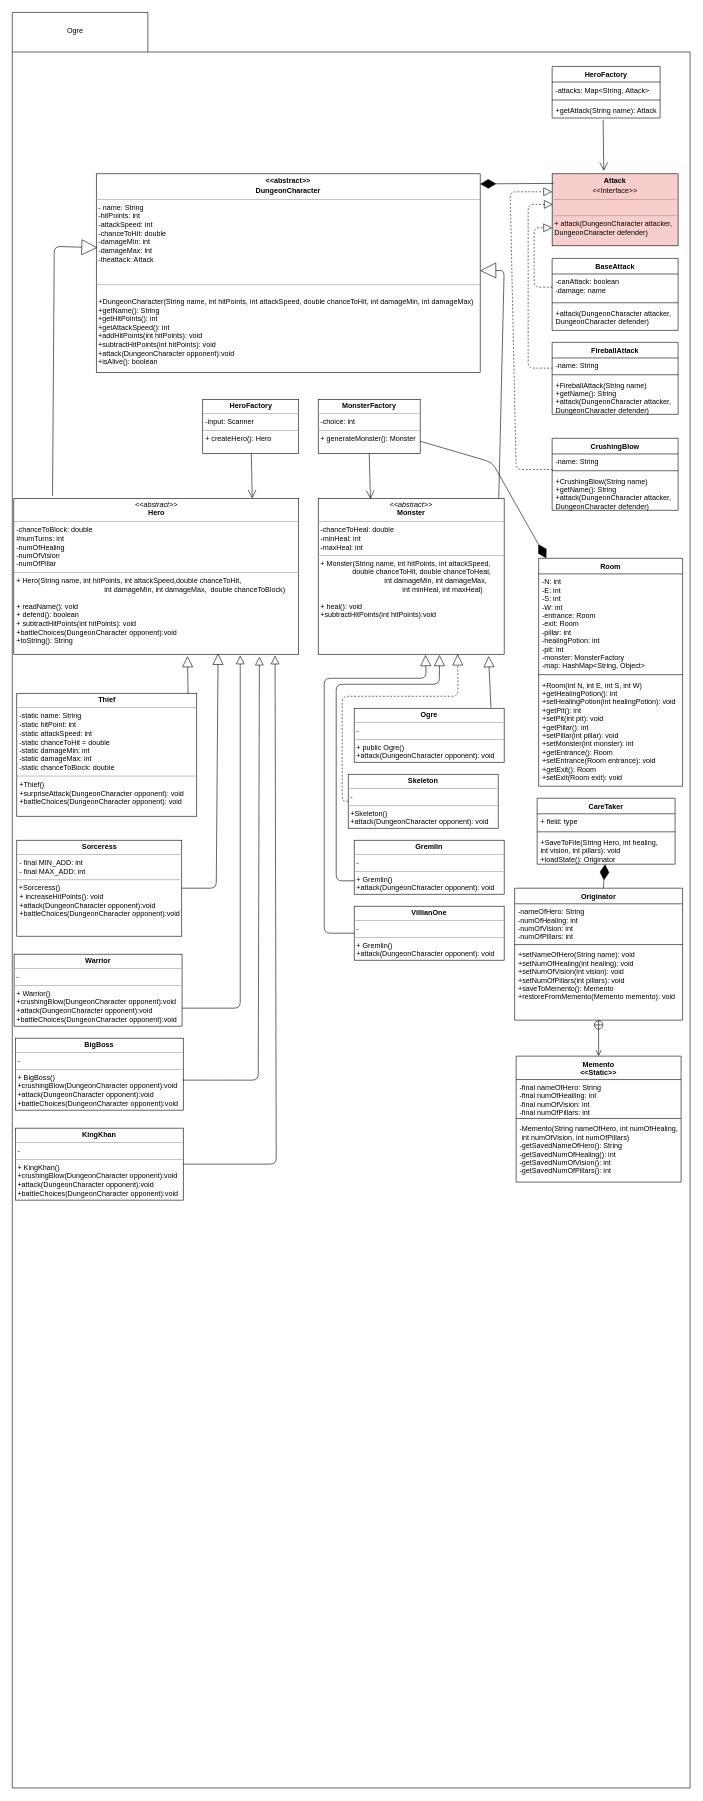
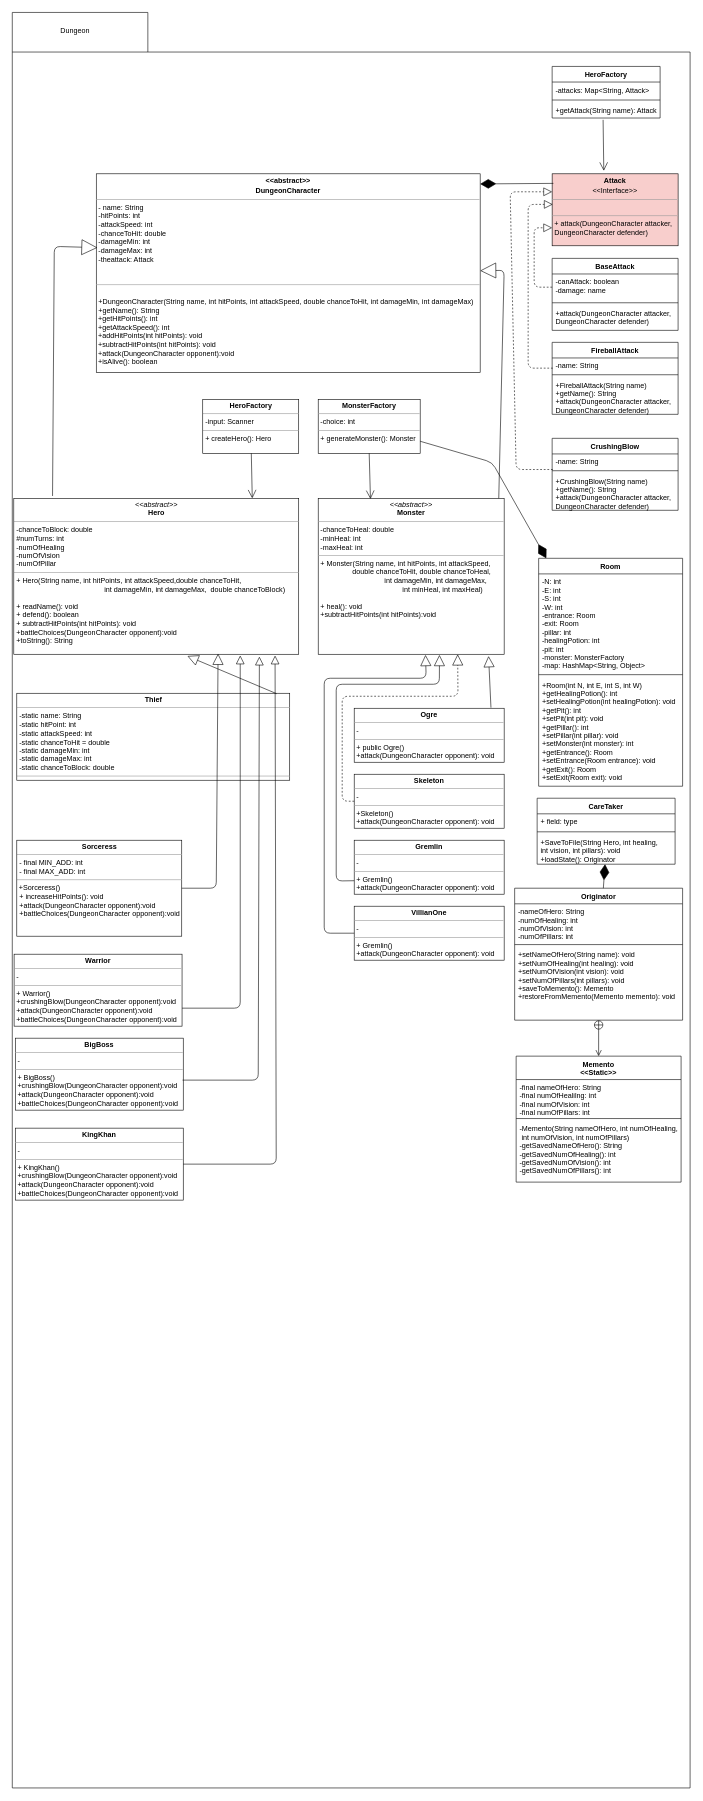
node "Ogre": label "Ogre" -> "Dungeon"
node "Thief -static name: String -static hitPoint: int -static attackSpeed: int -static chanceToHit = double -static damageMin: int -static damageMax: int -static chanceToBlock: double +Thief() +surpriseAttack(DungeonCharacter opponent): void +battleChoices(DungeonCharacter opponent): void": size 180x123 -> 273x87
node "Skeleton - +Skeleton() +attack(DungeonCharacter opponent): void": moved (423, 801) -> (429, 801)
